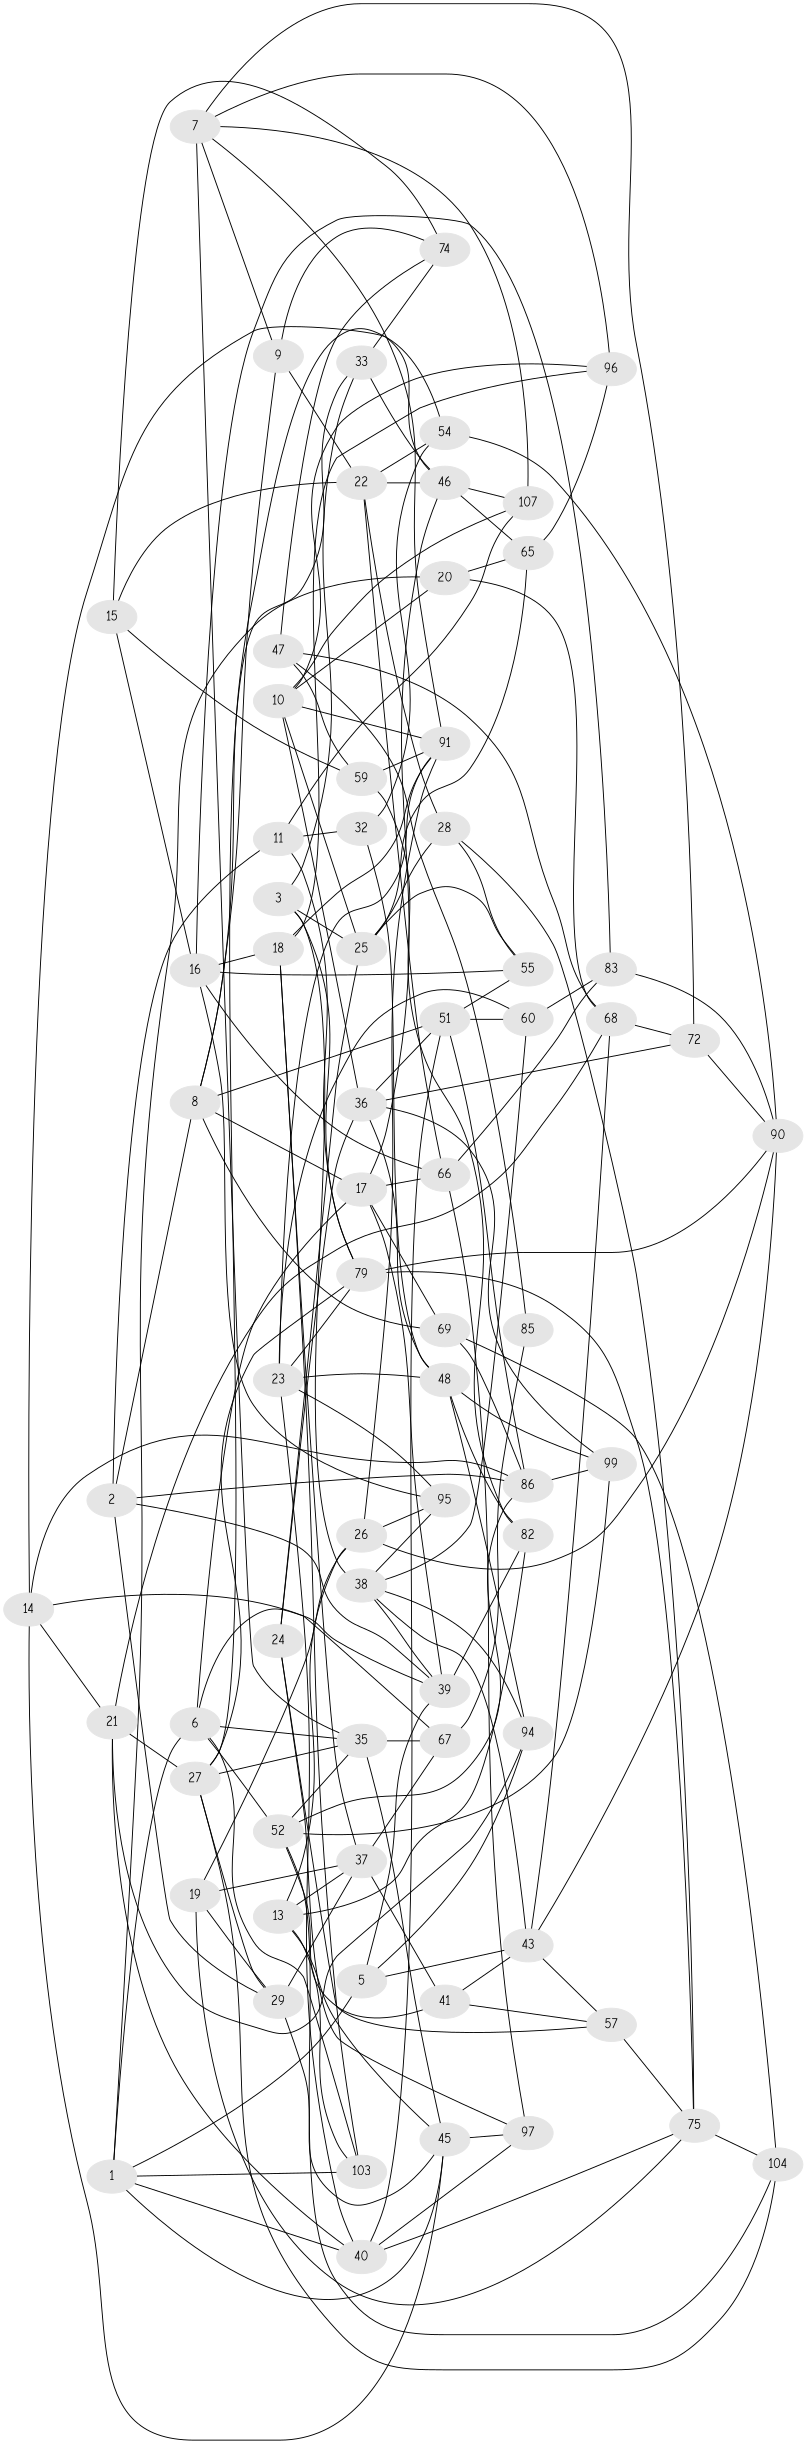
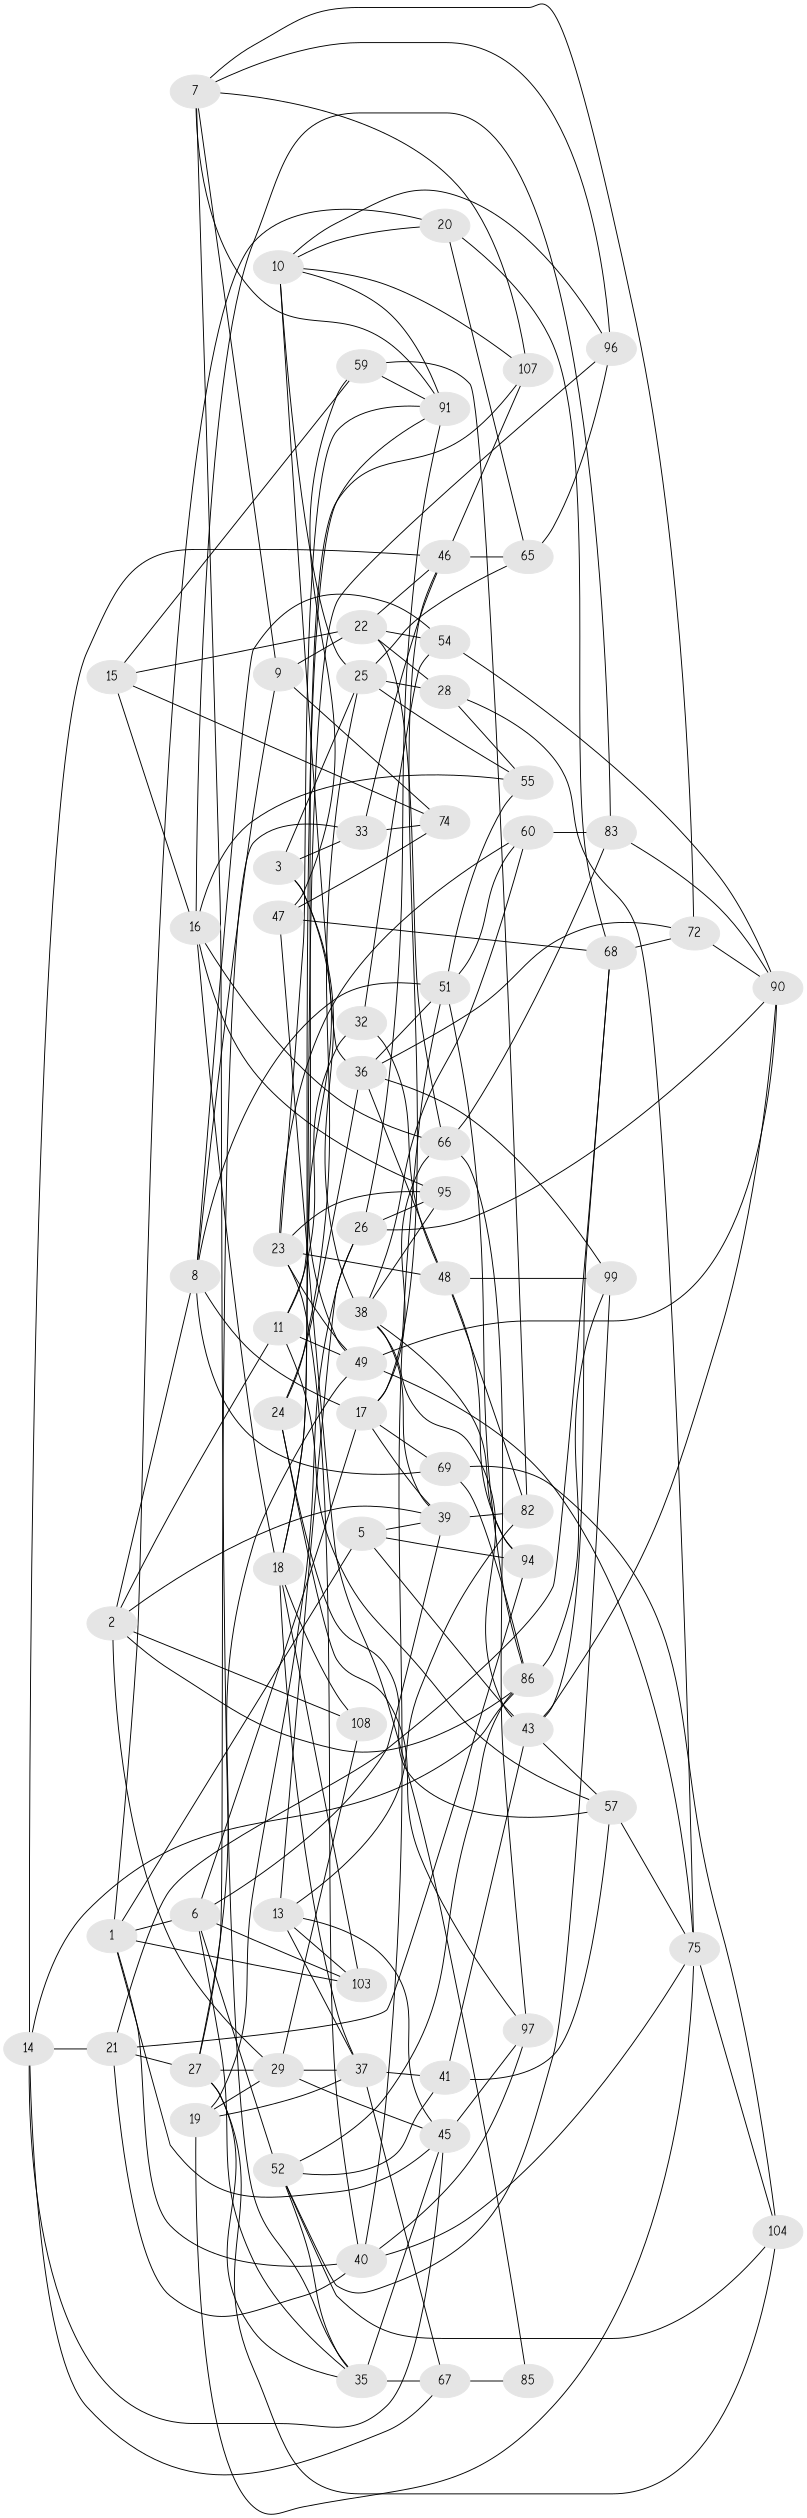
node "79": label "79" -> "49"
edge "11" -- "57": added
node "108": added
